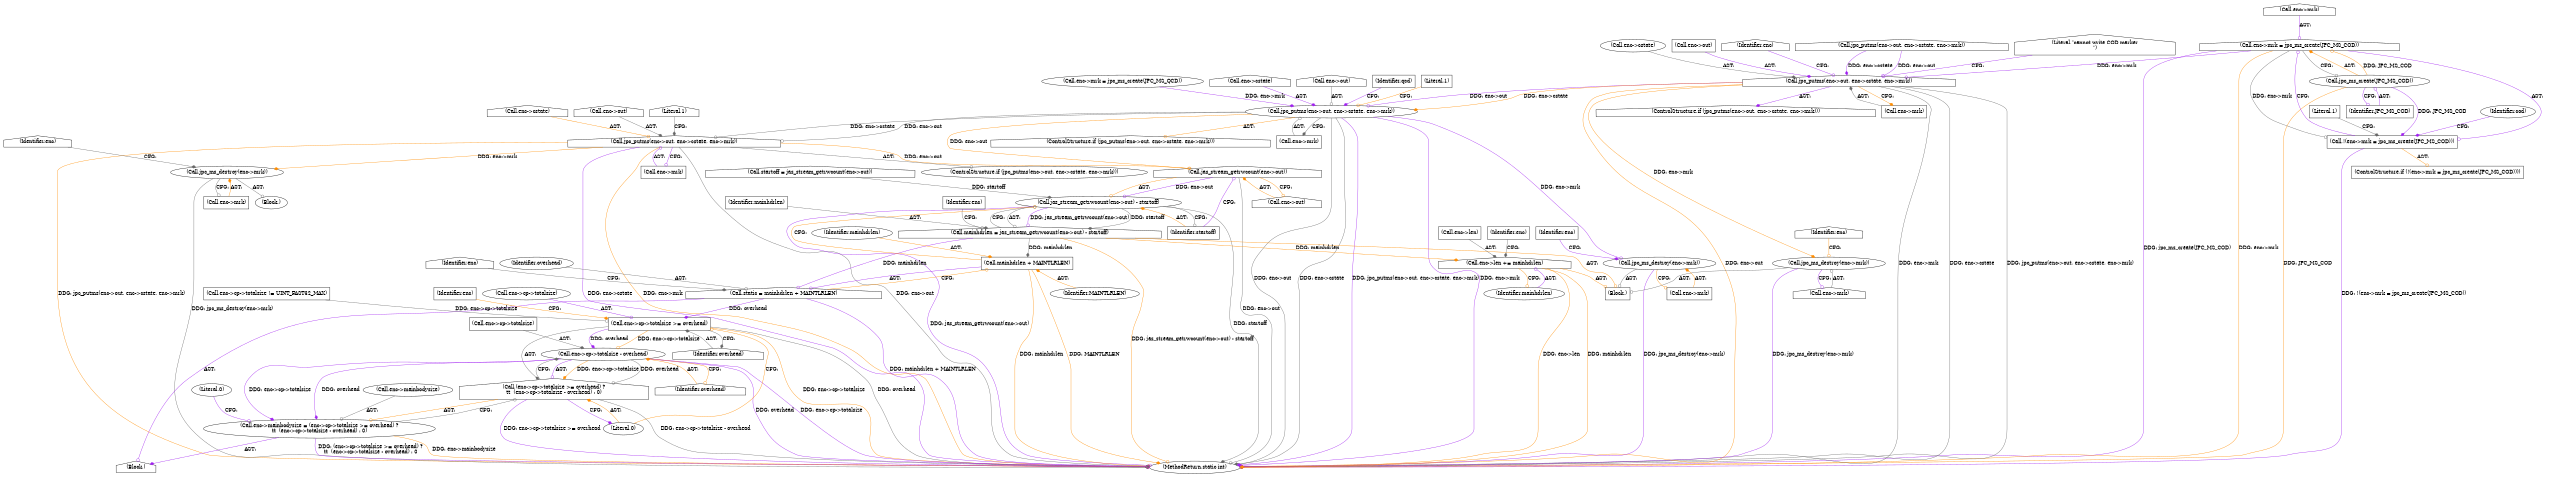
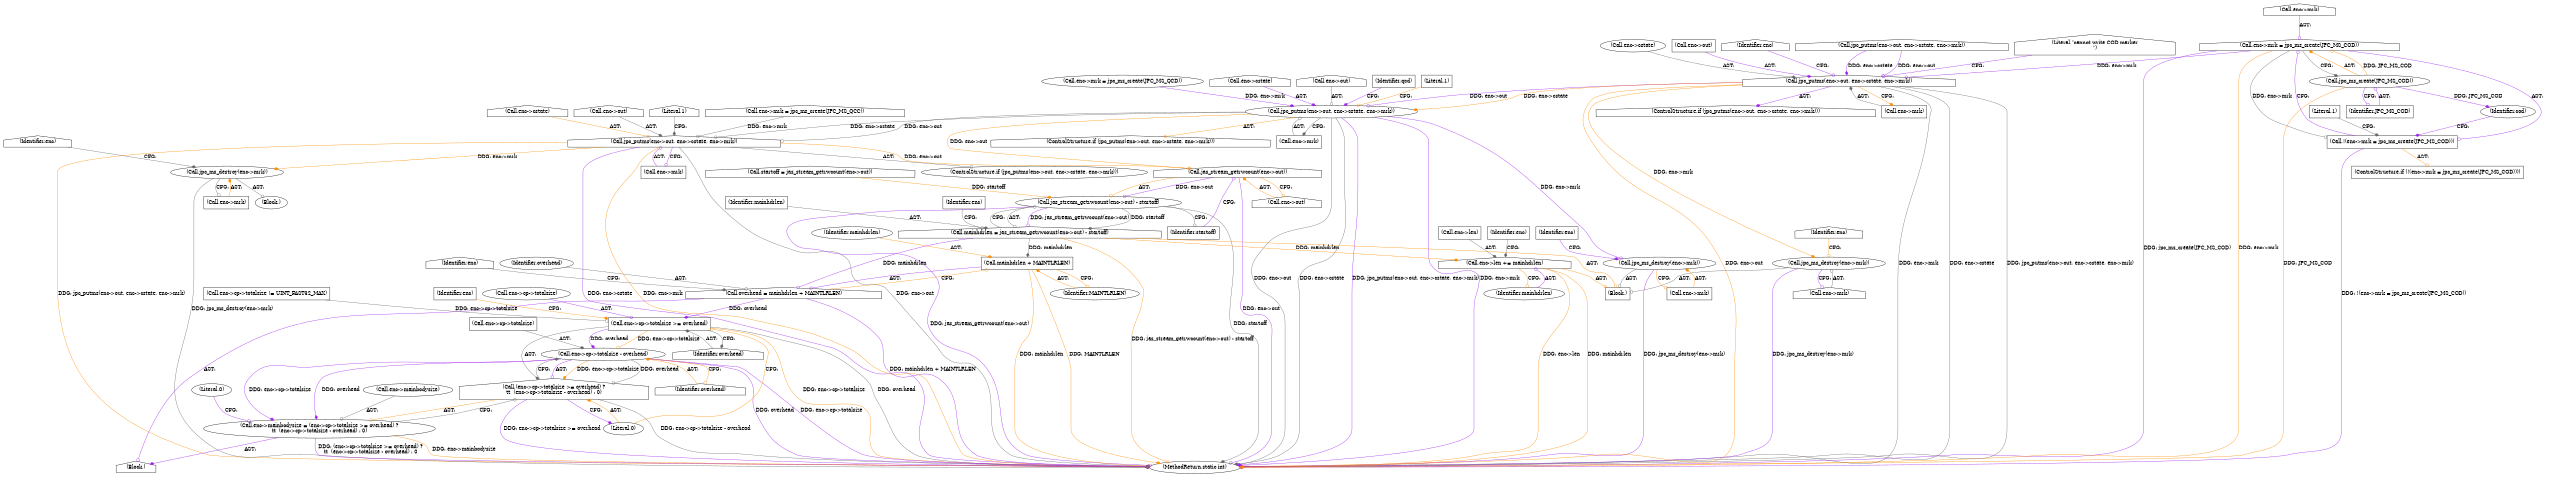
edge "(Call,enc->mrk = jpc_ms_create(JPC_MS_COD))" -> "(Call,jpc_ms_create(JPC_MS_COD))": arrowhead odot -> diamond
edge "(Call,jpc_ms_create(JPC_MS_COD))" -> "(Call,!(enc->mrk = jpc_ms_create(JPC_MS_COD)))": now "(Call,jpc_ms_create(JPC_MS_COD))" -> "(Identifier,cod)"
node "(Call,enc->mrk = jpc_ms_create(JPC_MS_QCC))": added
edge "(Call,startoff = jas_stream_getrwcount(enc->out))" -> "(Call,jas_stream_getrwcount(enc->out) - startoff)": color gray40 -> darkorange
edge "(Identifier,startoff)" -> "(Call,jas_stream_getrwcount(enc->out) - startoff)": removed, label "AST:"
edge "(Call,mainhdrlen + MAINTLRLEN)" -> "(Call,jas_stream_getrwcount(enc->out) - startoff)": now "(Call,mainhdrlen + MAINTLRLEN)" -> "(Identifier,MAINTLRLEN)"
node "(Call,static = mainhdrlen + MAINTLRLEN)": label "(Call,static = mainhdrlen + MAINTLRLEN)" -> "(Call,overhead = mainhdrlen + MAINTLRLEN)"
edge "(Call,jas_stream_getrwcount(enc->out))" -> "(MethodReturn,static int)": color gray40 -> purple
